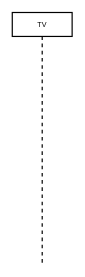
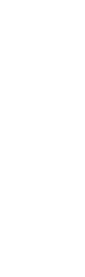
node "TV": removed
